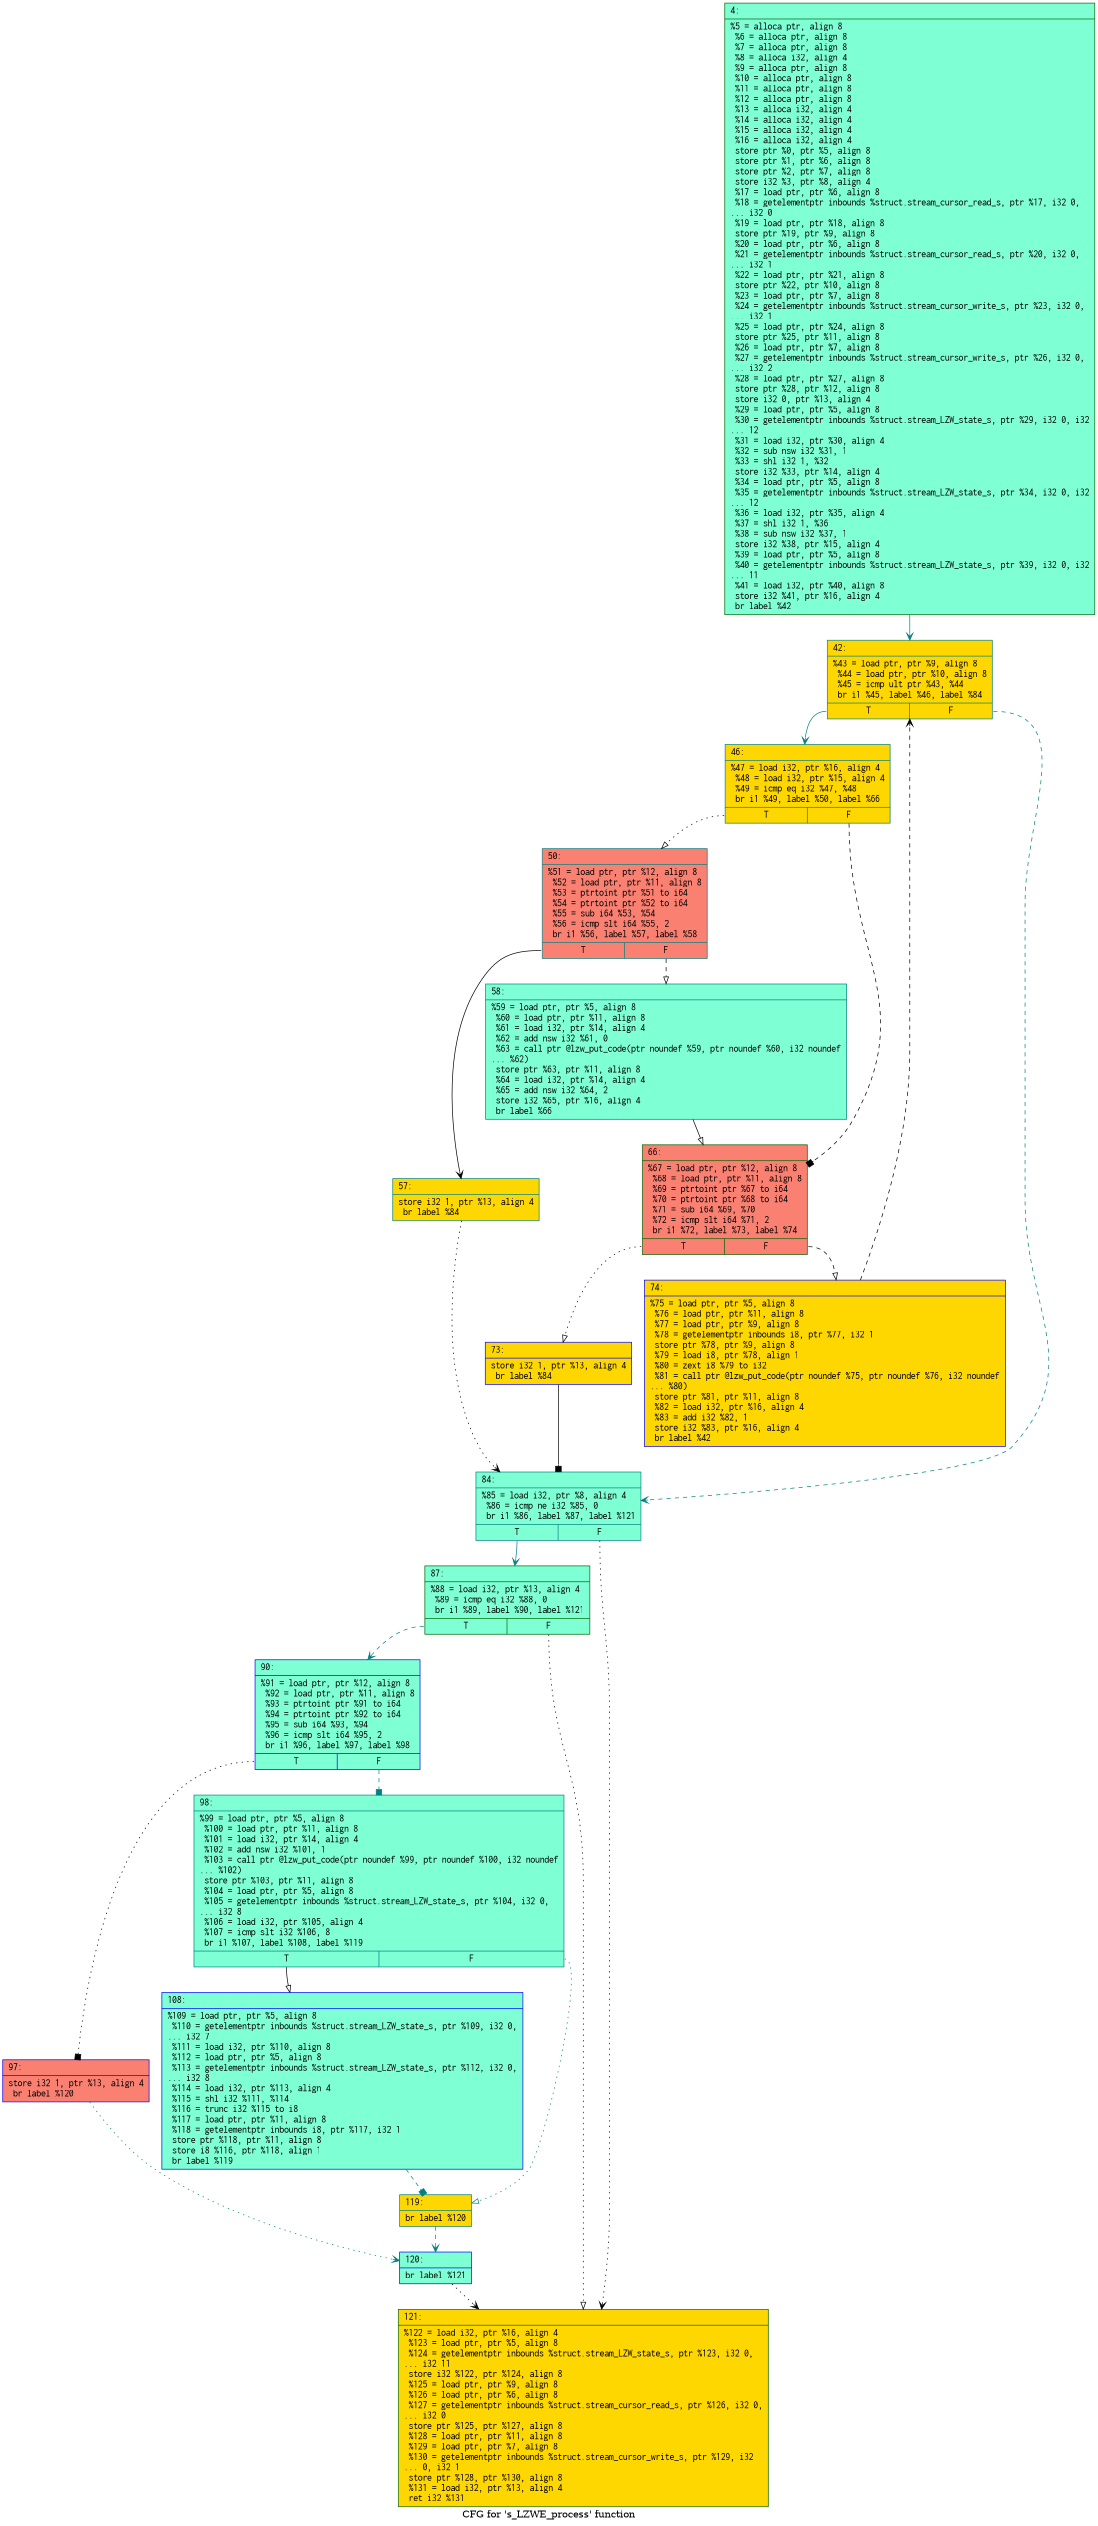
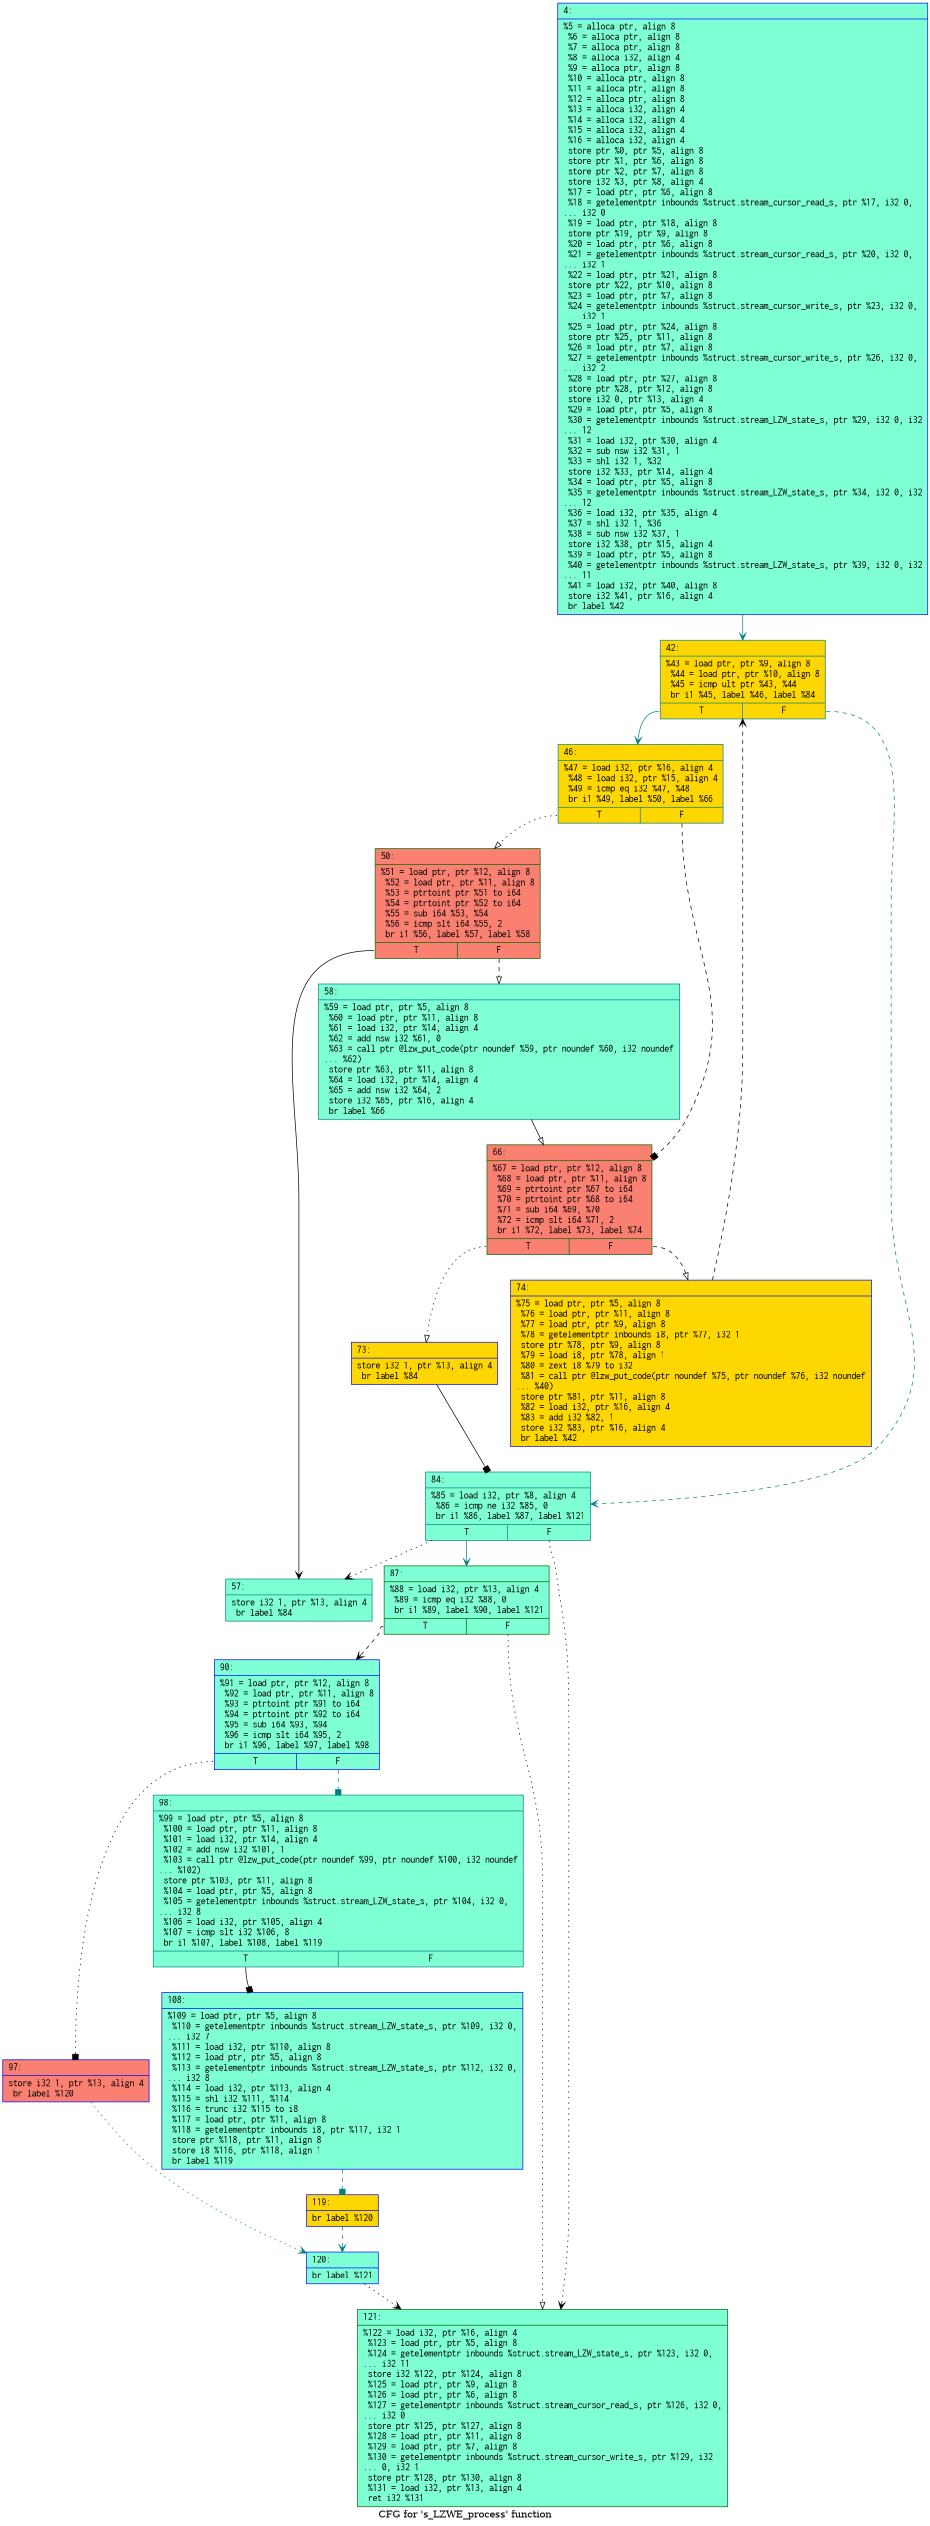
node "4:": color darkgreen -> blue
node "50:": color teal -> darkgreen
node "57:": fillcolor gold -> aquamarine
edge "57:" -> "84:": reversed
node "74:": text "... %80)" -> "... %40)"
edge "87:" -> "90:": color teal -> black
edge "98:" -> "108:": arrowhead onormal -> box
edge "98:" -> "119:": removed
node "119:": color teal -> blue
node "121:": fillcolor gold -> aquamarine
